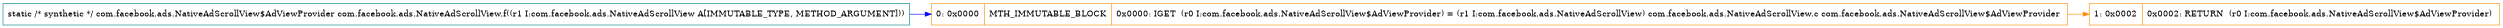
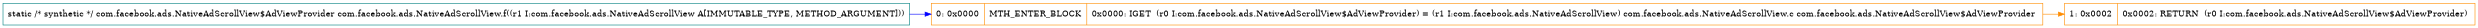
node "0: 0x0000": text "MTH_IMMUTABLE_BLOCK" -> "MTH_ENTER_BLOCK"
